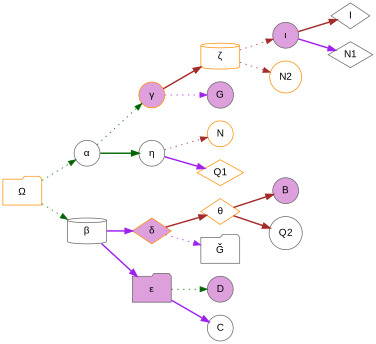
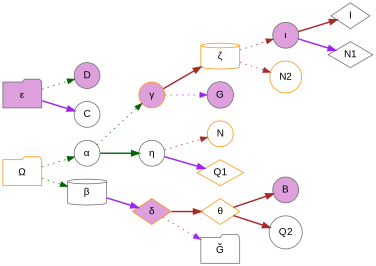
edge "β" -> "ε": removed
